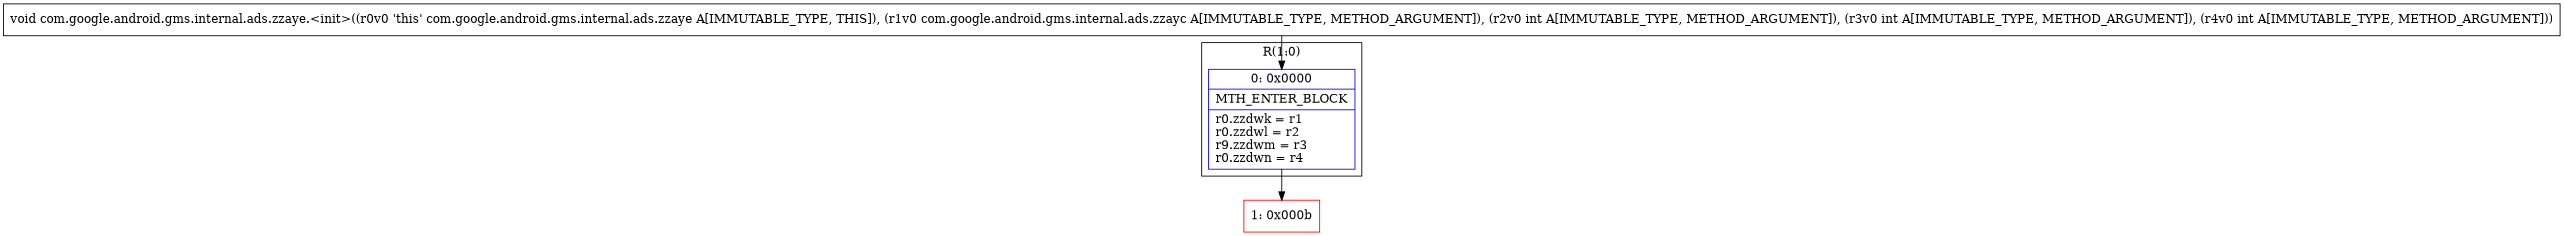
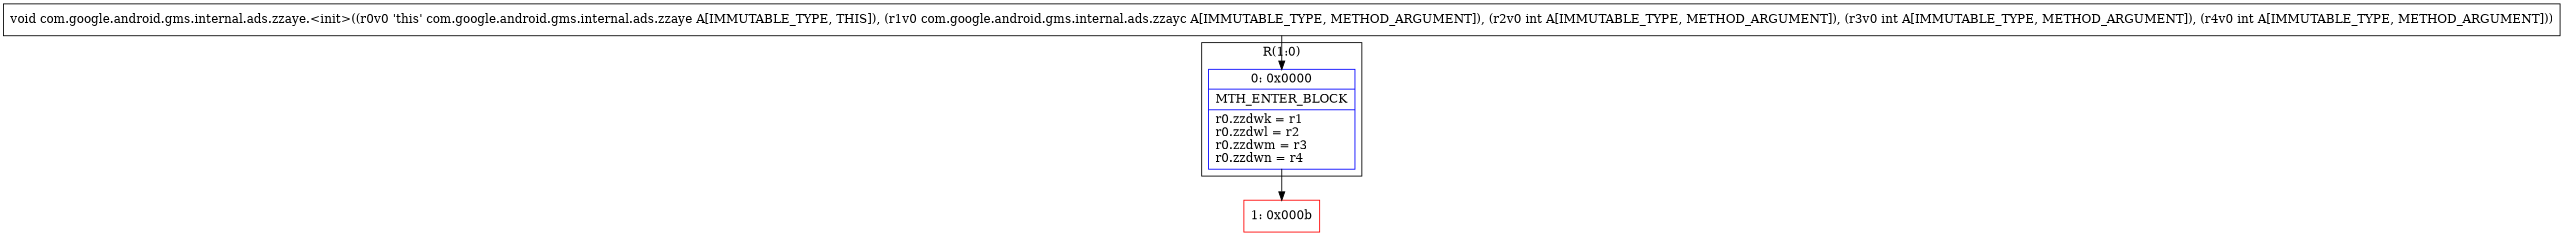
node "0: 0x0000": text "r9.zzdwm = r3" -> "r0.zzdwm = r3"
